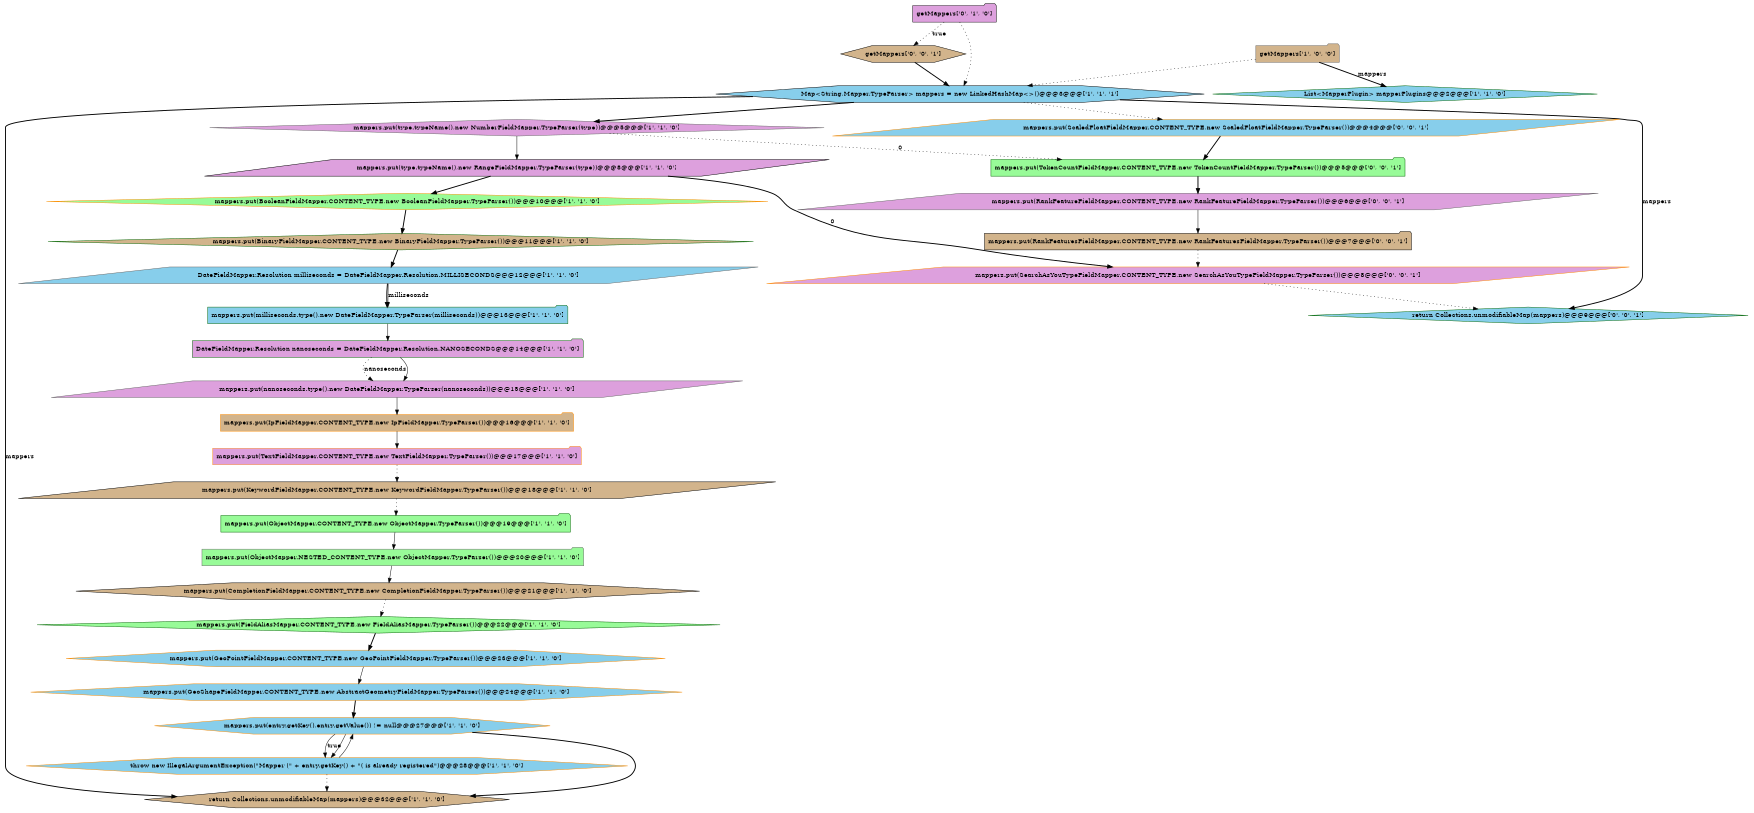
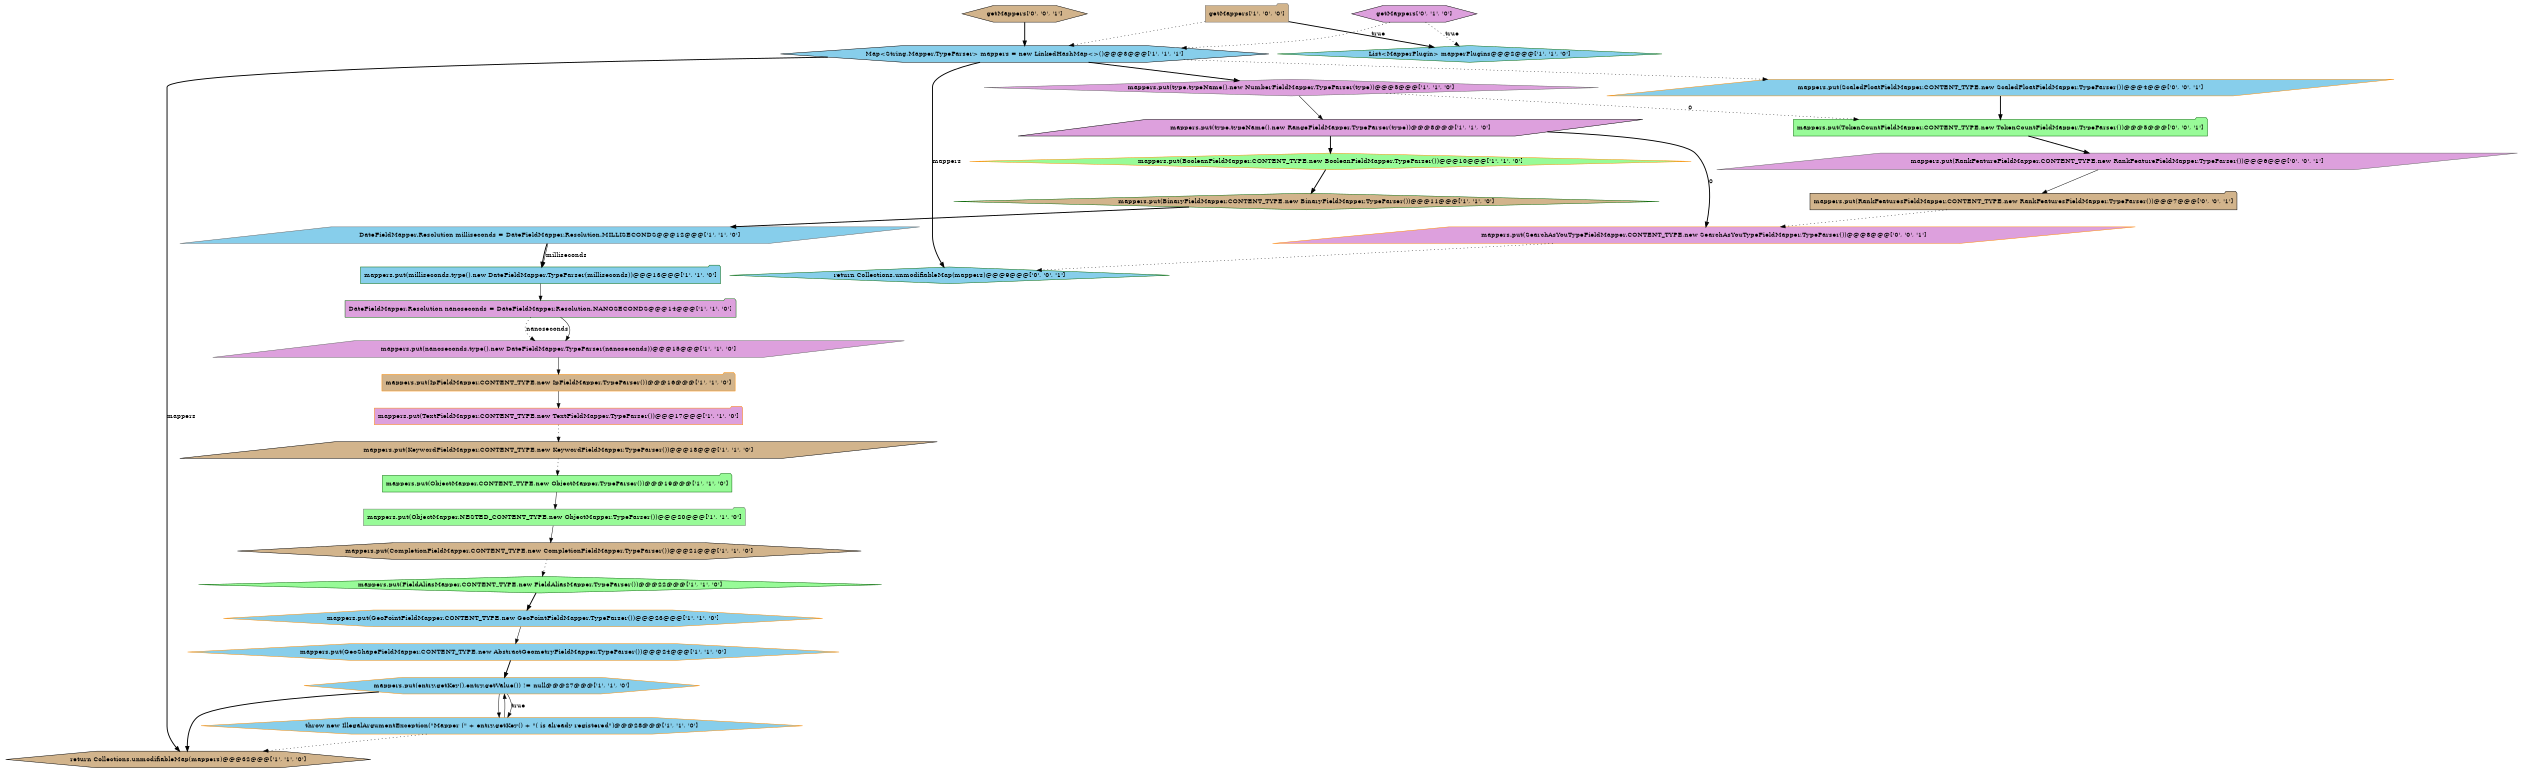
node "getMappers['0', '1', '0']": shape folder -> hexagon
edge "getMappers['0', '1', '0']" -> "getMappers['0', '0', '1']": now "getMappers['0', '1', '0']" -> "List<MapperPlugin> mapperPlugins@@@2@@@['1', '1', '0']"
edge "getMappers['1', '0', '0']" -> "List<MapperPlugin> mapperPlugins@@@2@@@['1', '1', '0']": label "mappers" -> "true"
